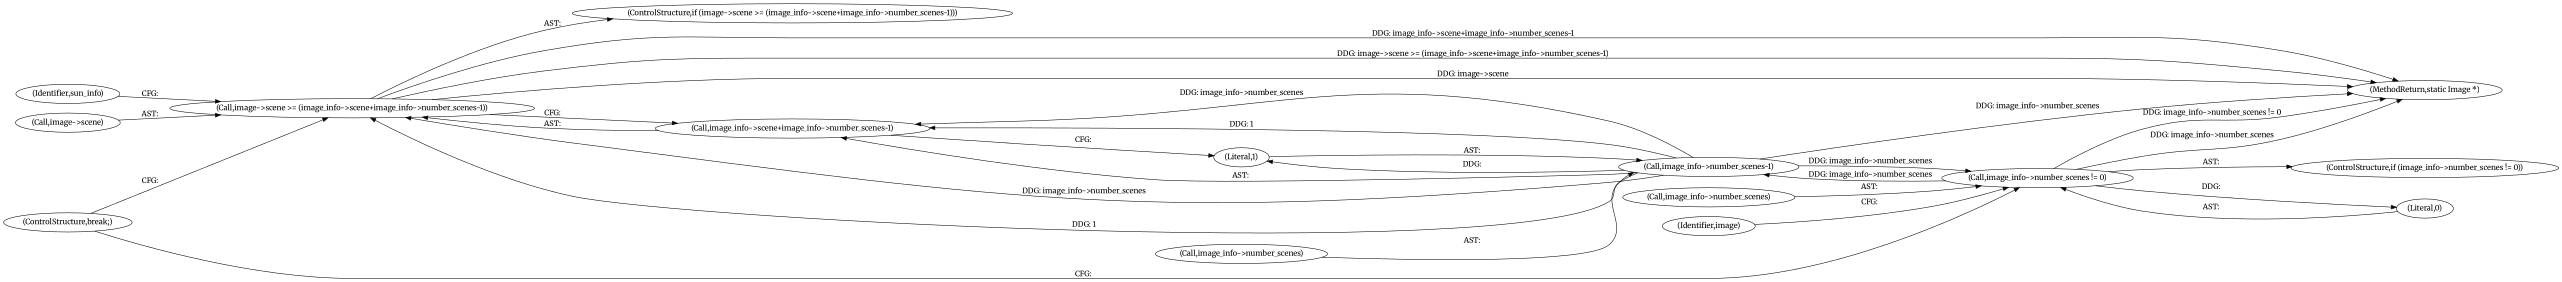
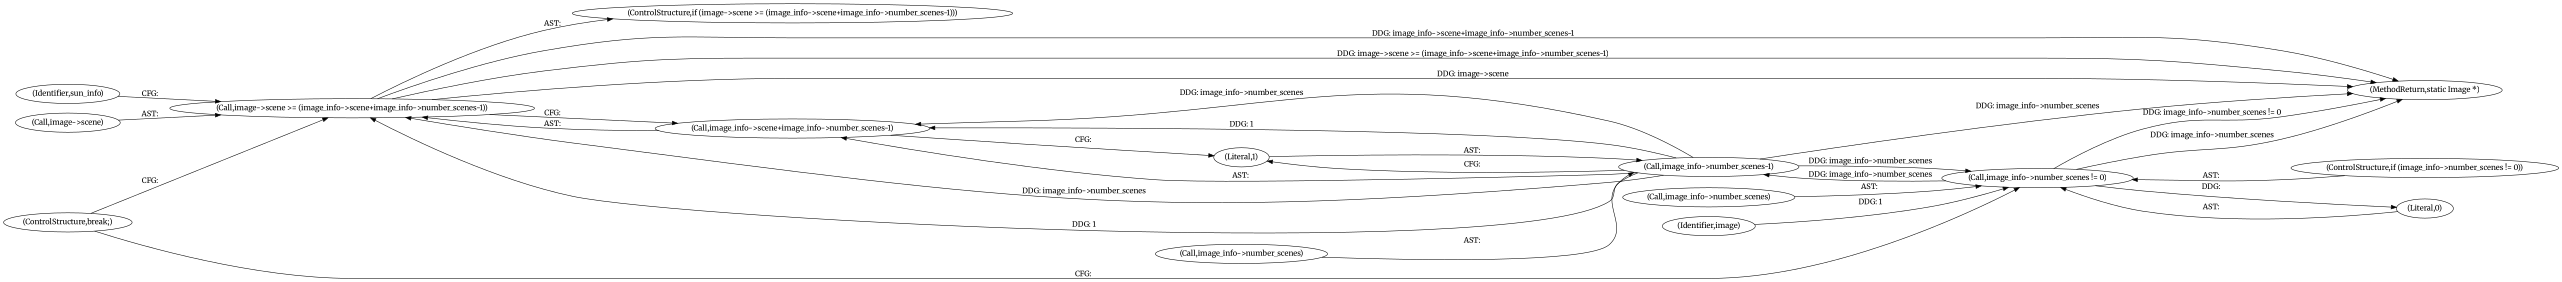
edge "(Call,image_info->number_scenes-1)" -> "(Literal,1)": label "DDG: " -> "CFG: "
edge "(Call,image_info->number_scenes != 0)" -> "(ControlStructure,if (image_info->number_scenes != 0))": reversed
edge "(Identifier,image)" -> "(Call,image_info->number_scenes != 0)": label "CFG: " -> "DDG: 1"
